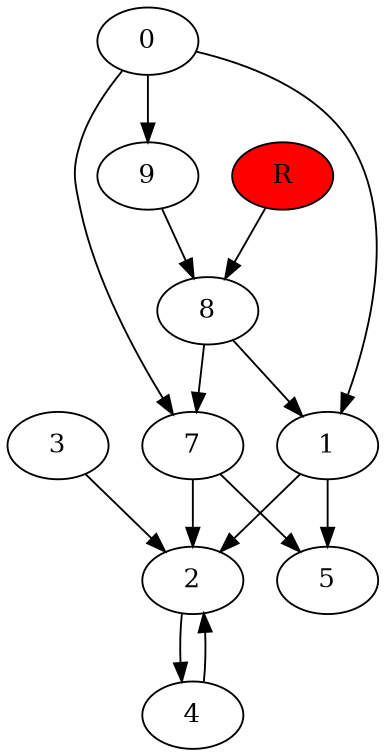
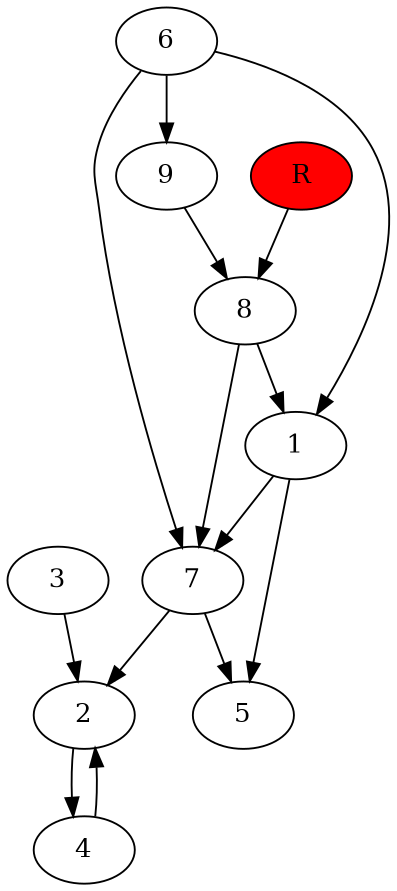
node "0": label "0" -> "6"
edge "1" -> "2": now "1" -> "7"
